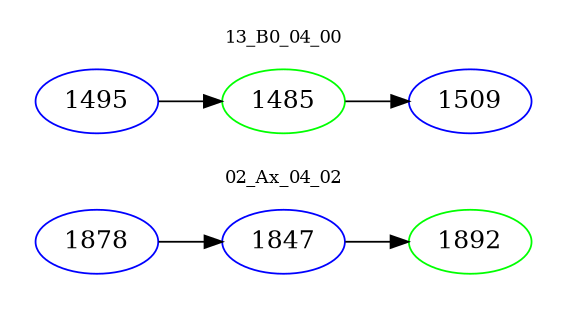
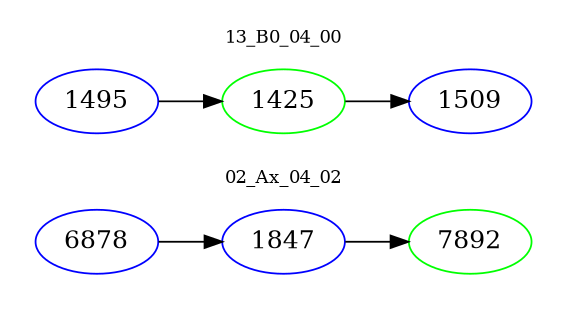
node "1485": label "1485" -> "1425"
node "1878": label "1878" -> "6878"
node "1892": label "1892" -> "7892"
